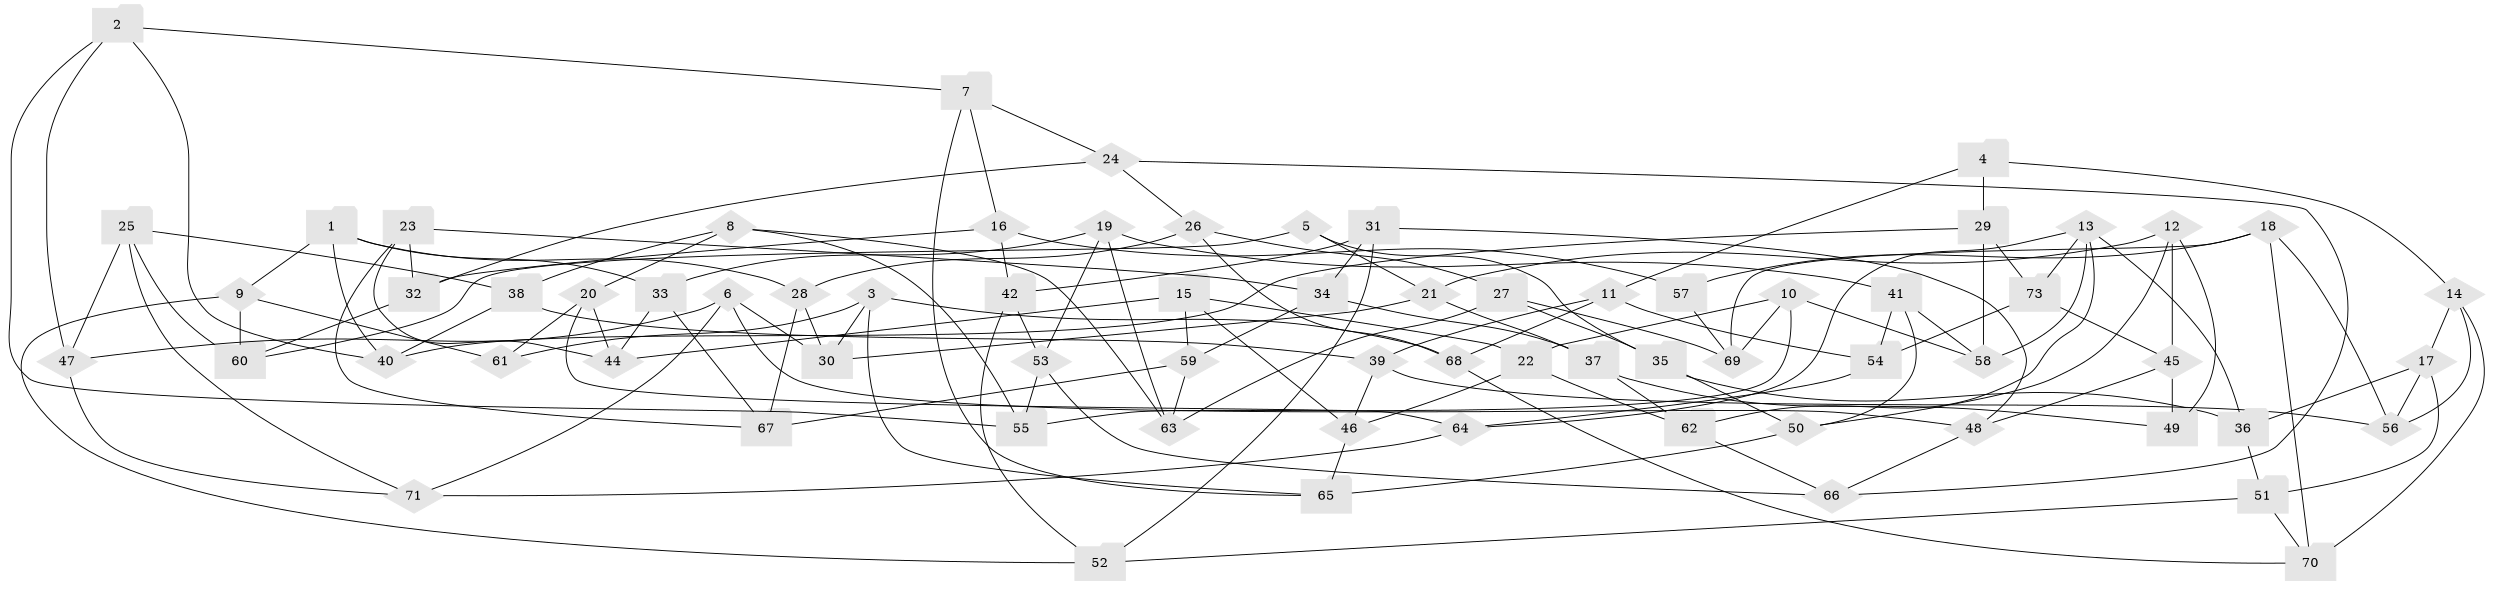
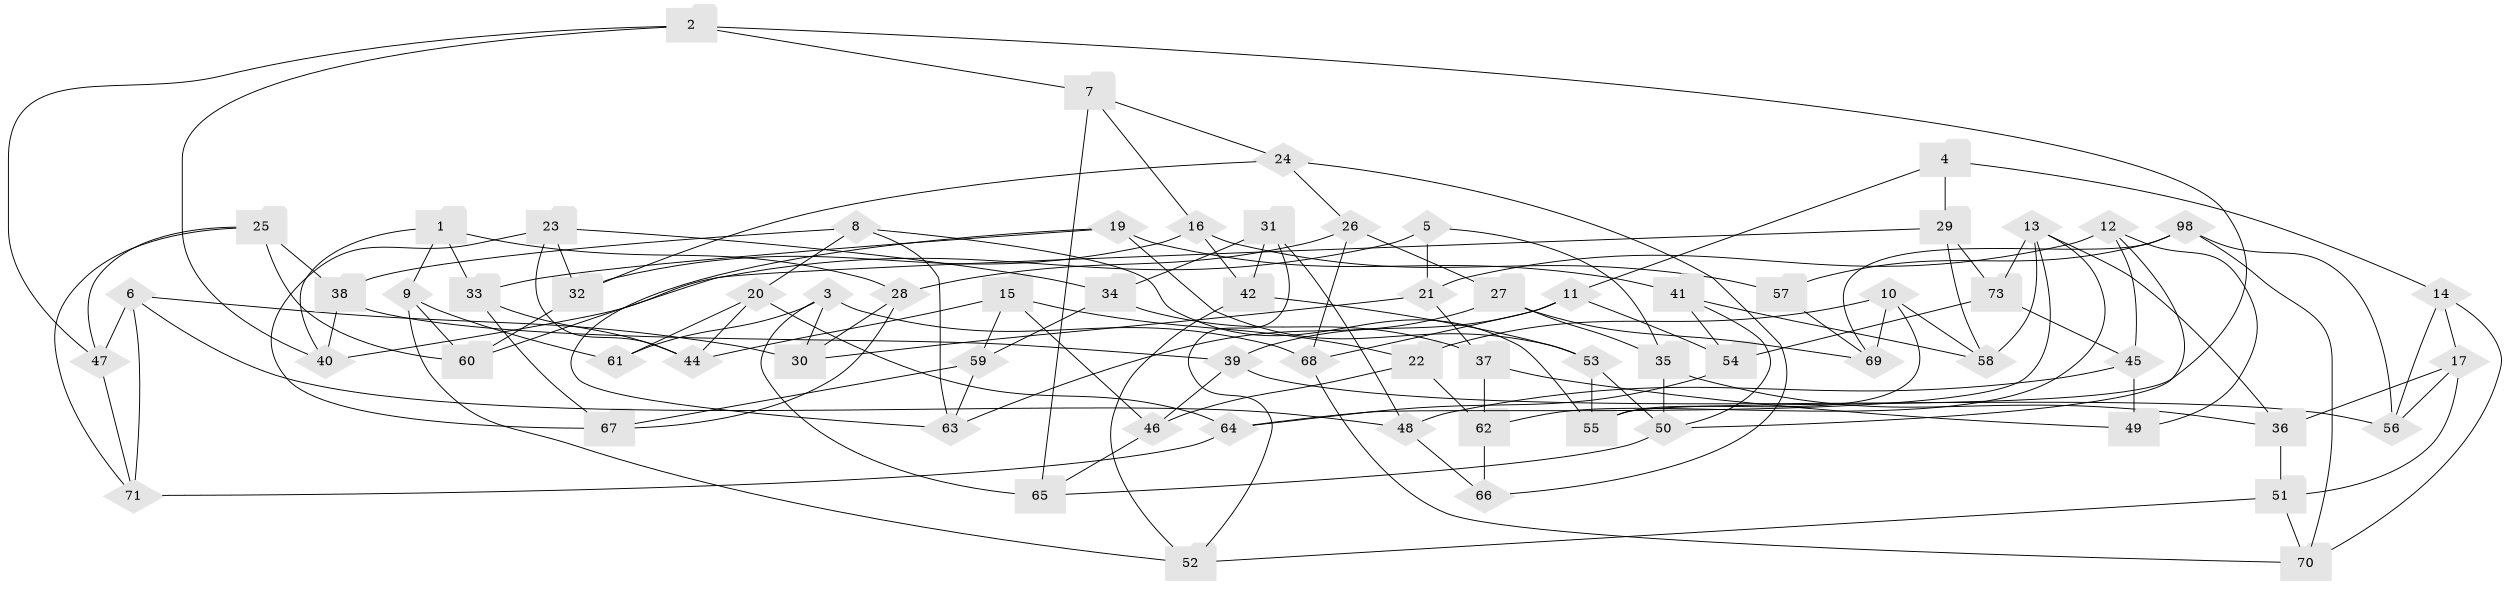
node "18": label "18" -> "98"
edge "53" -- "66": now "53" -- "50"
